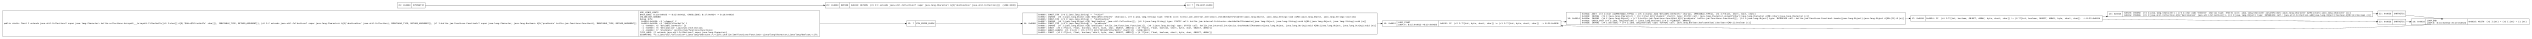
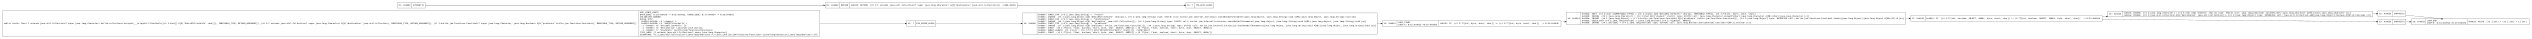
edge "19: 0x002d" -> "15: 0x0012": removed
